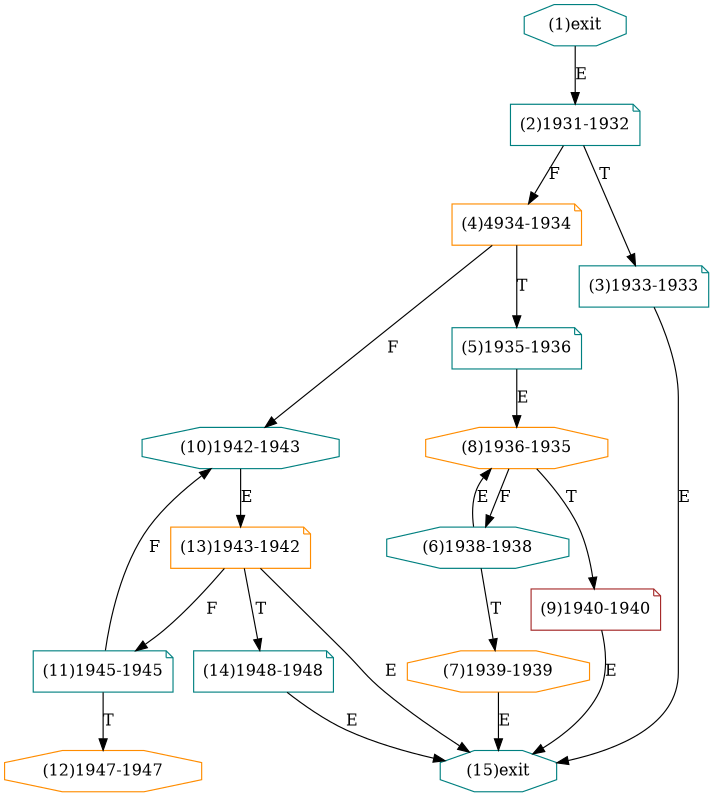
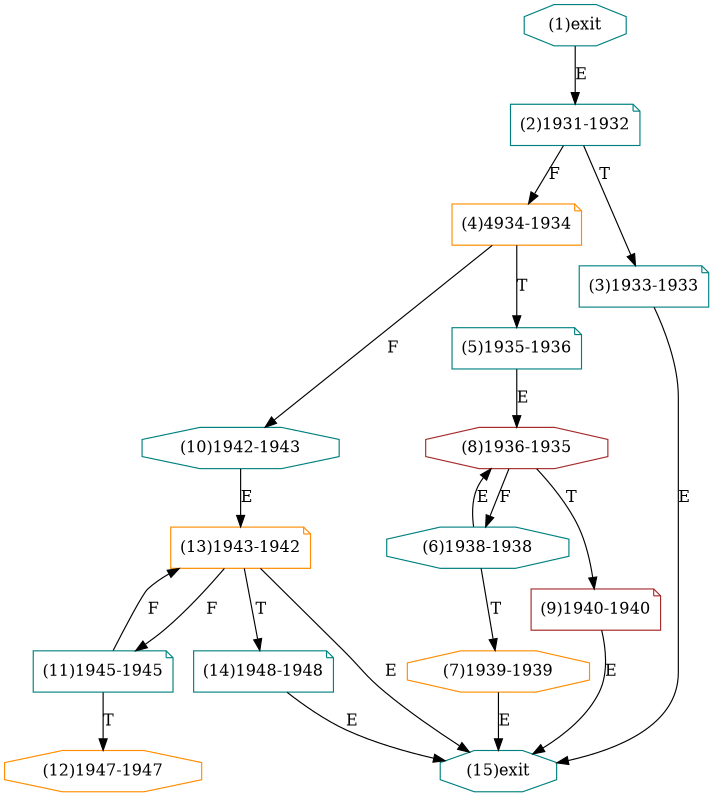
node "(8)1936-1935": color darkorange -> brown
edge "(11)1945-1945" -> "(10)1942-1943": now "(11)1945-1945" -> "(13)1943-1942"
